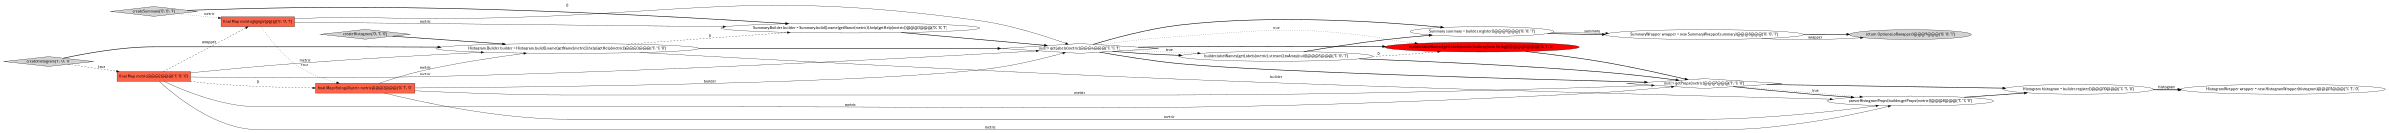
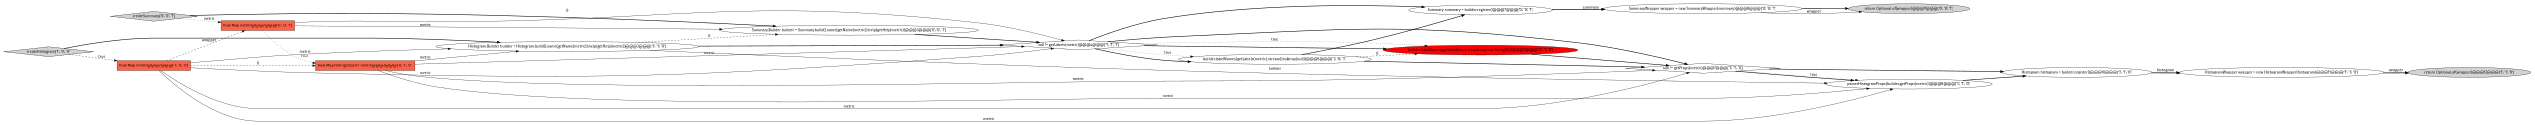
node "createHistogram['0', '1', '0']": removed
node "return Optional.of(wrapper)@@@12@@@['1', '1', '0']": added
edge "final Map<String,Object> metric@@@2@@@['0', '1', '0']" -> "null != getLabels(metric)@@@4@@@['1', '1', '1']": label "builder" -> "metric"
